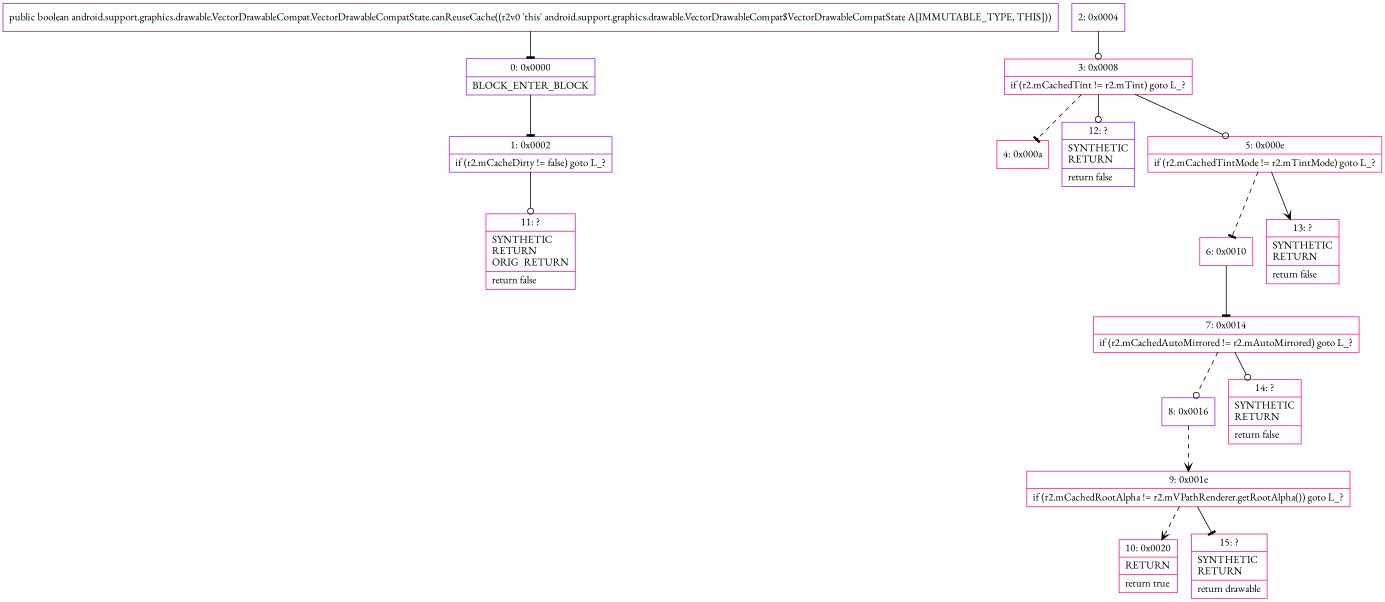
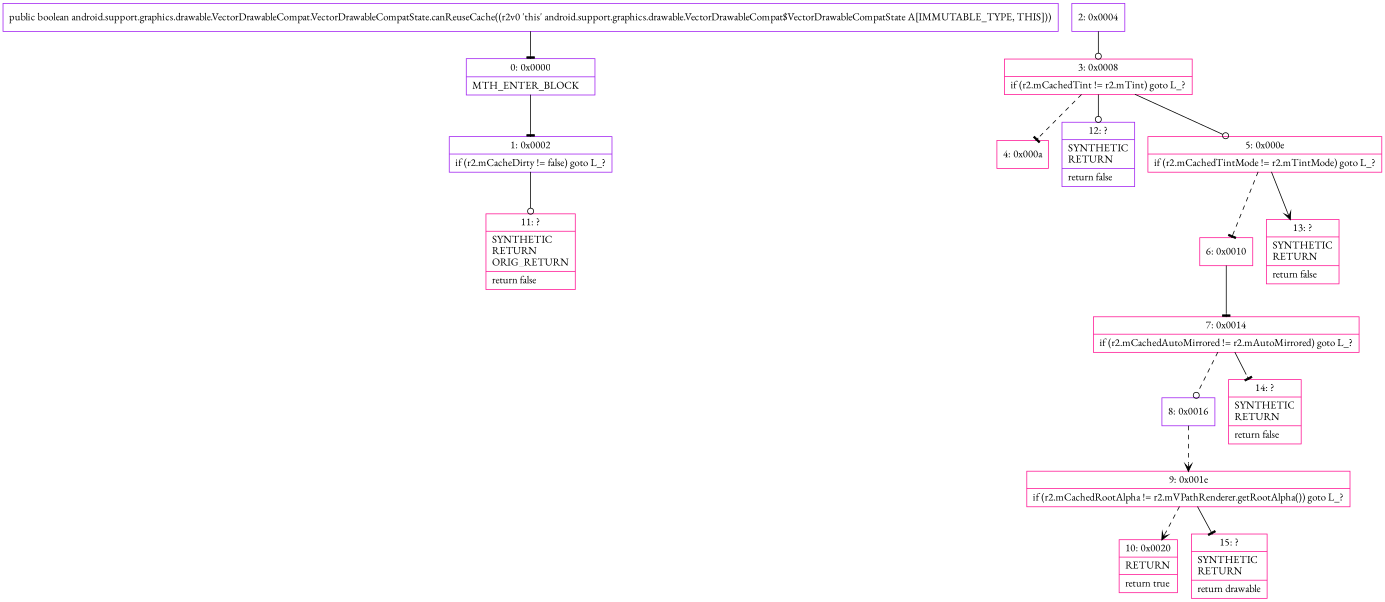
node "0: 0x0000": text "BLOCK_ENTER_BLOCK" -> "MTH_ENTER_BLOCK"
edge "7: 0x0014" -> "14: ?": arrowhead odot -> tee
